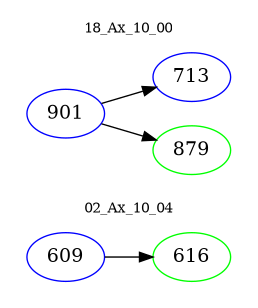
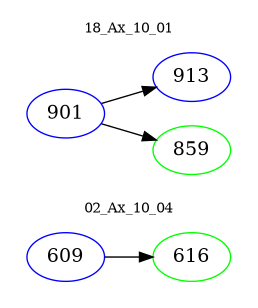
cluster "18_Ax_10_00": label "18_Ax_10_00" -> "18_Ax_10_01"
node "713": label "713" -> "913"
node "879": label "879" -> "859"
